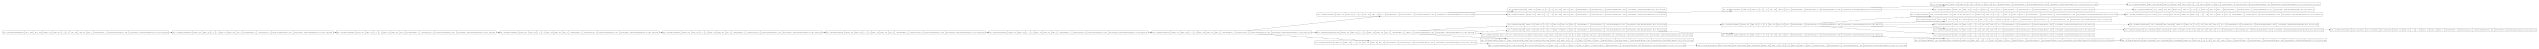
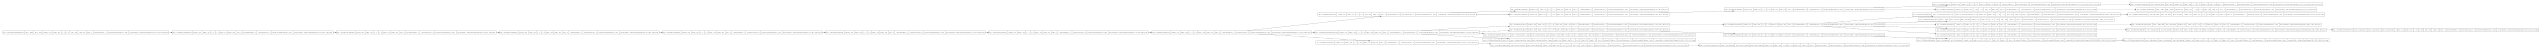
node "type = XCUIElementTypeCollectionView": text "subtasks = 1" -> "numInParentLayout = 1"
